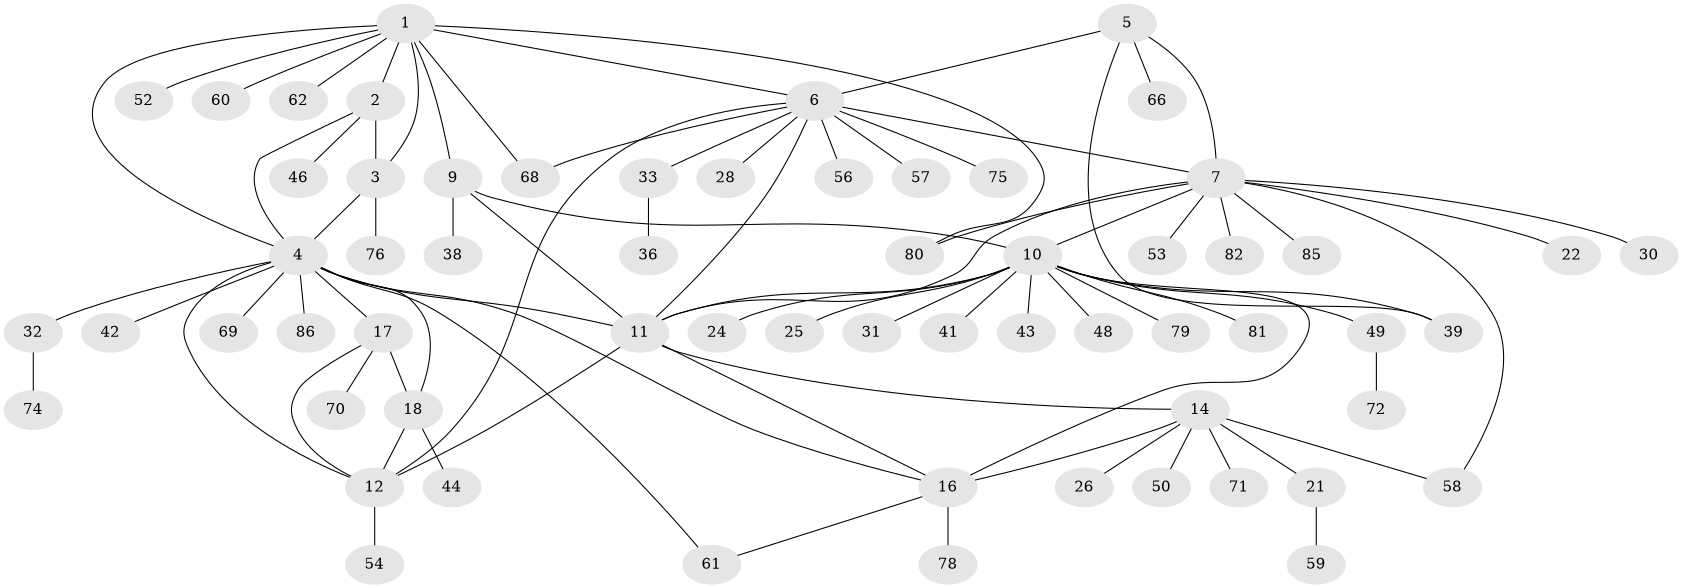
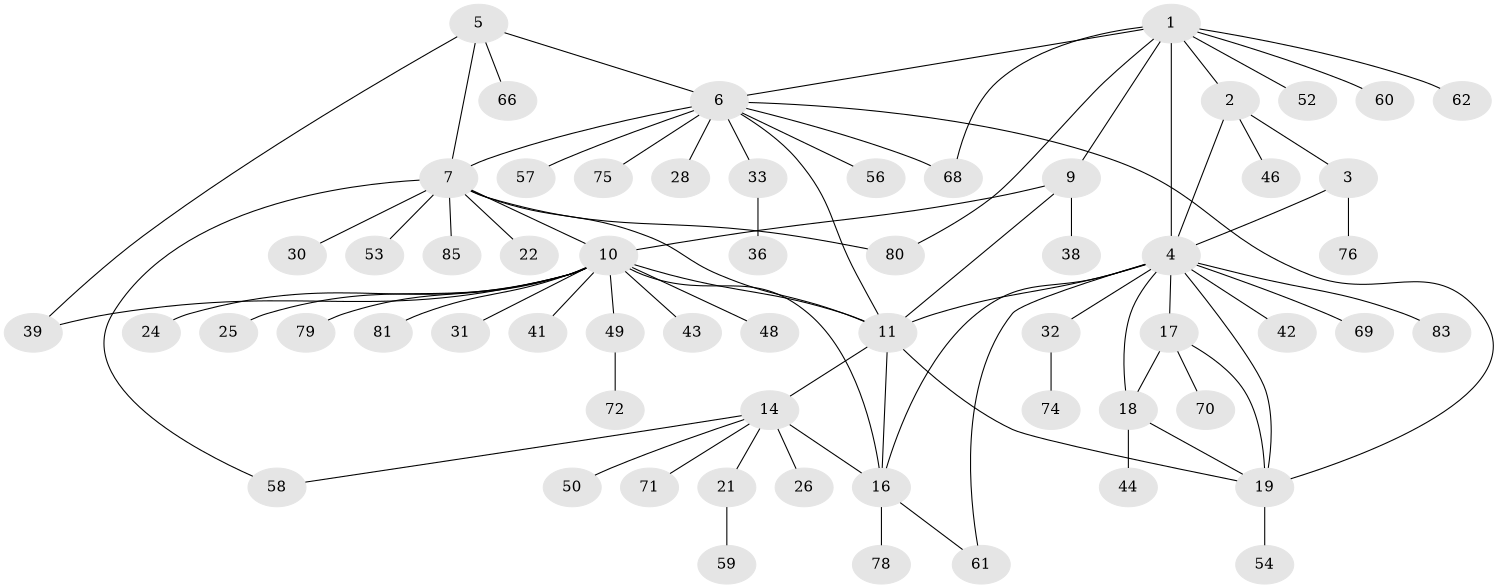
edge "1" -- "3": removed
node "82": removed
node "86": label "86" -> "83"
node "12": label "12" -> "19"
